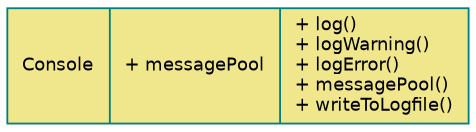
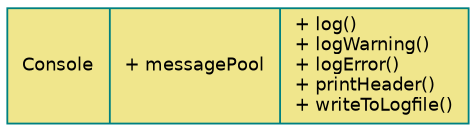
node "Console": text "+ messagePool()" -> "+ printHeader()"
